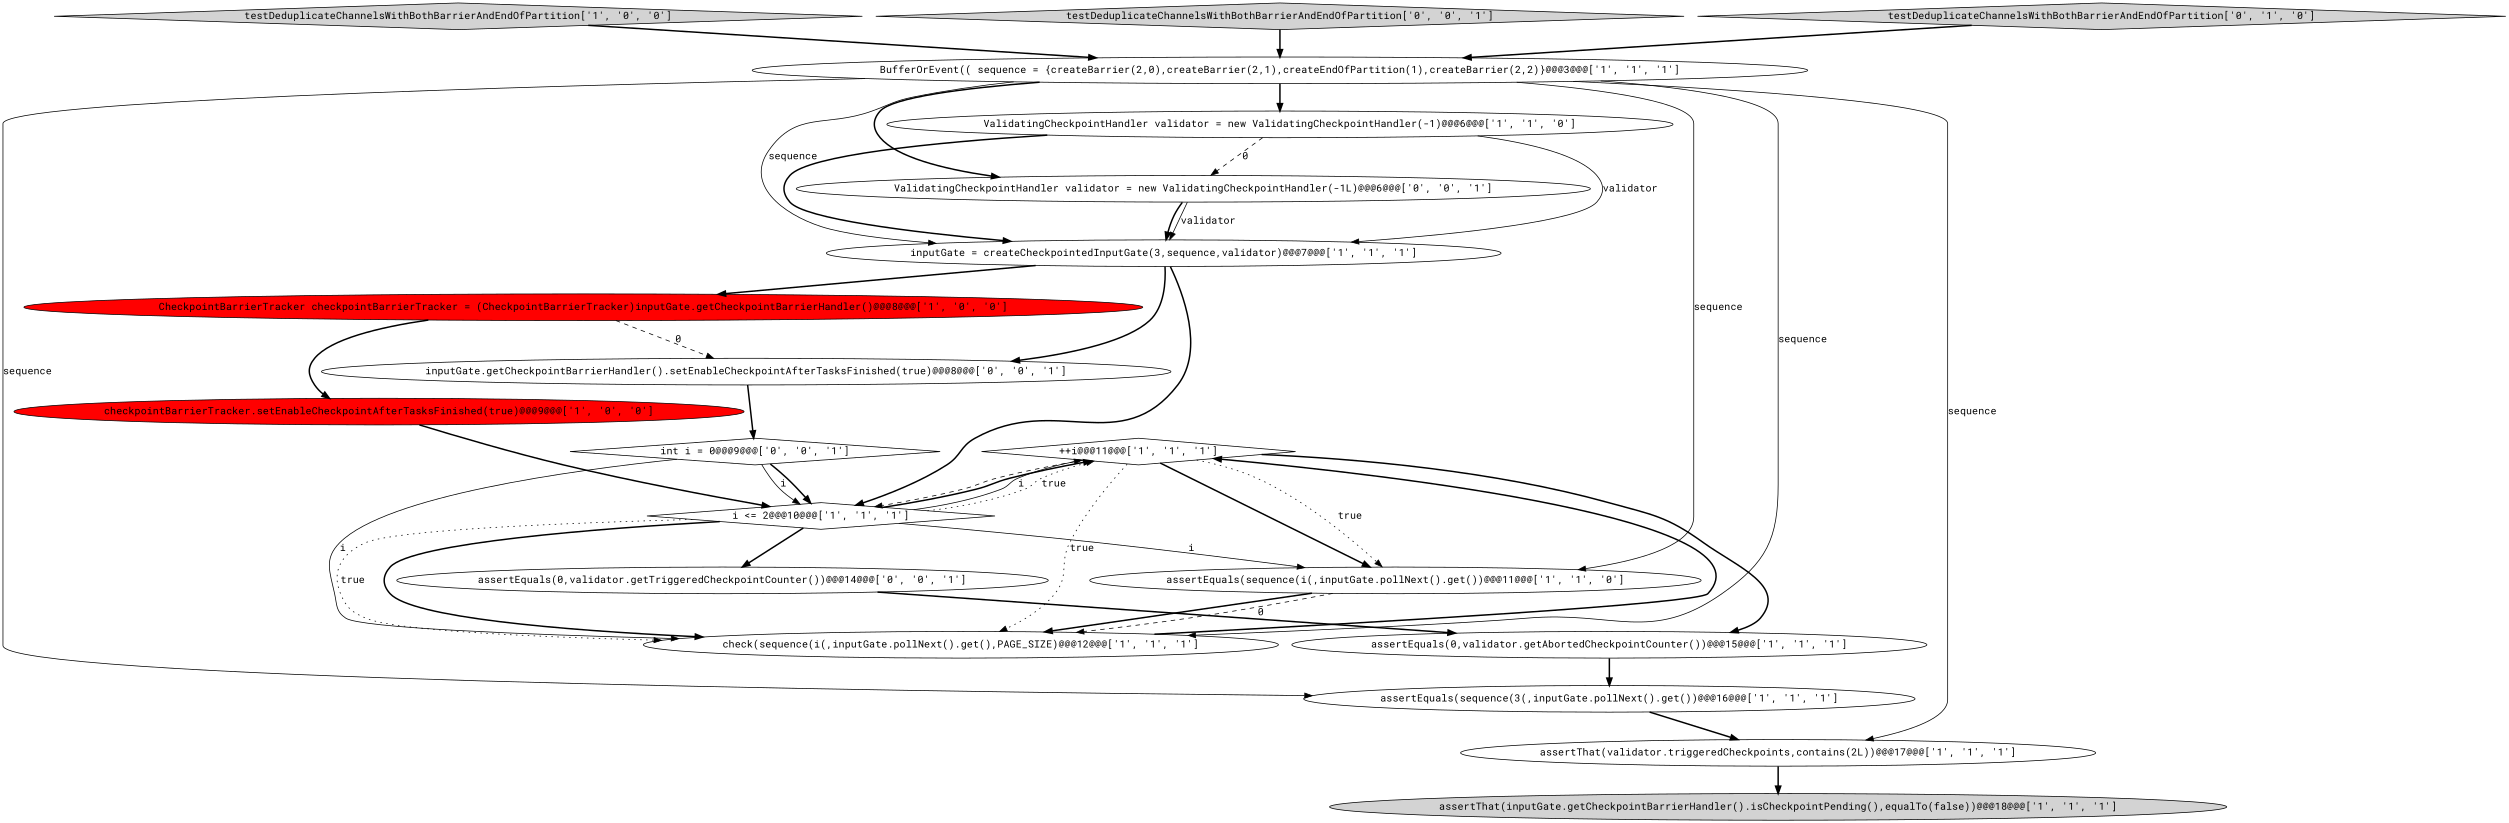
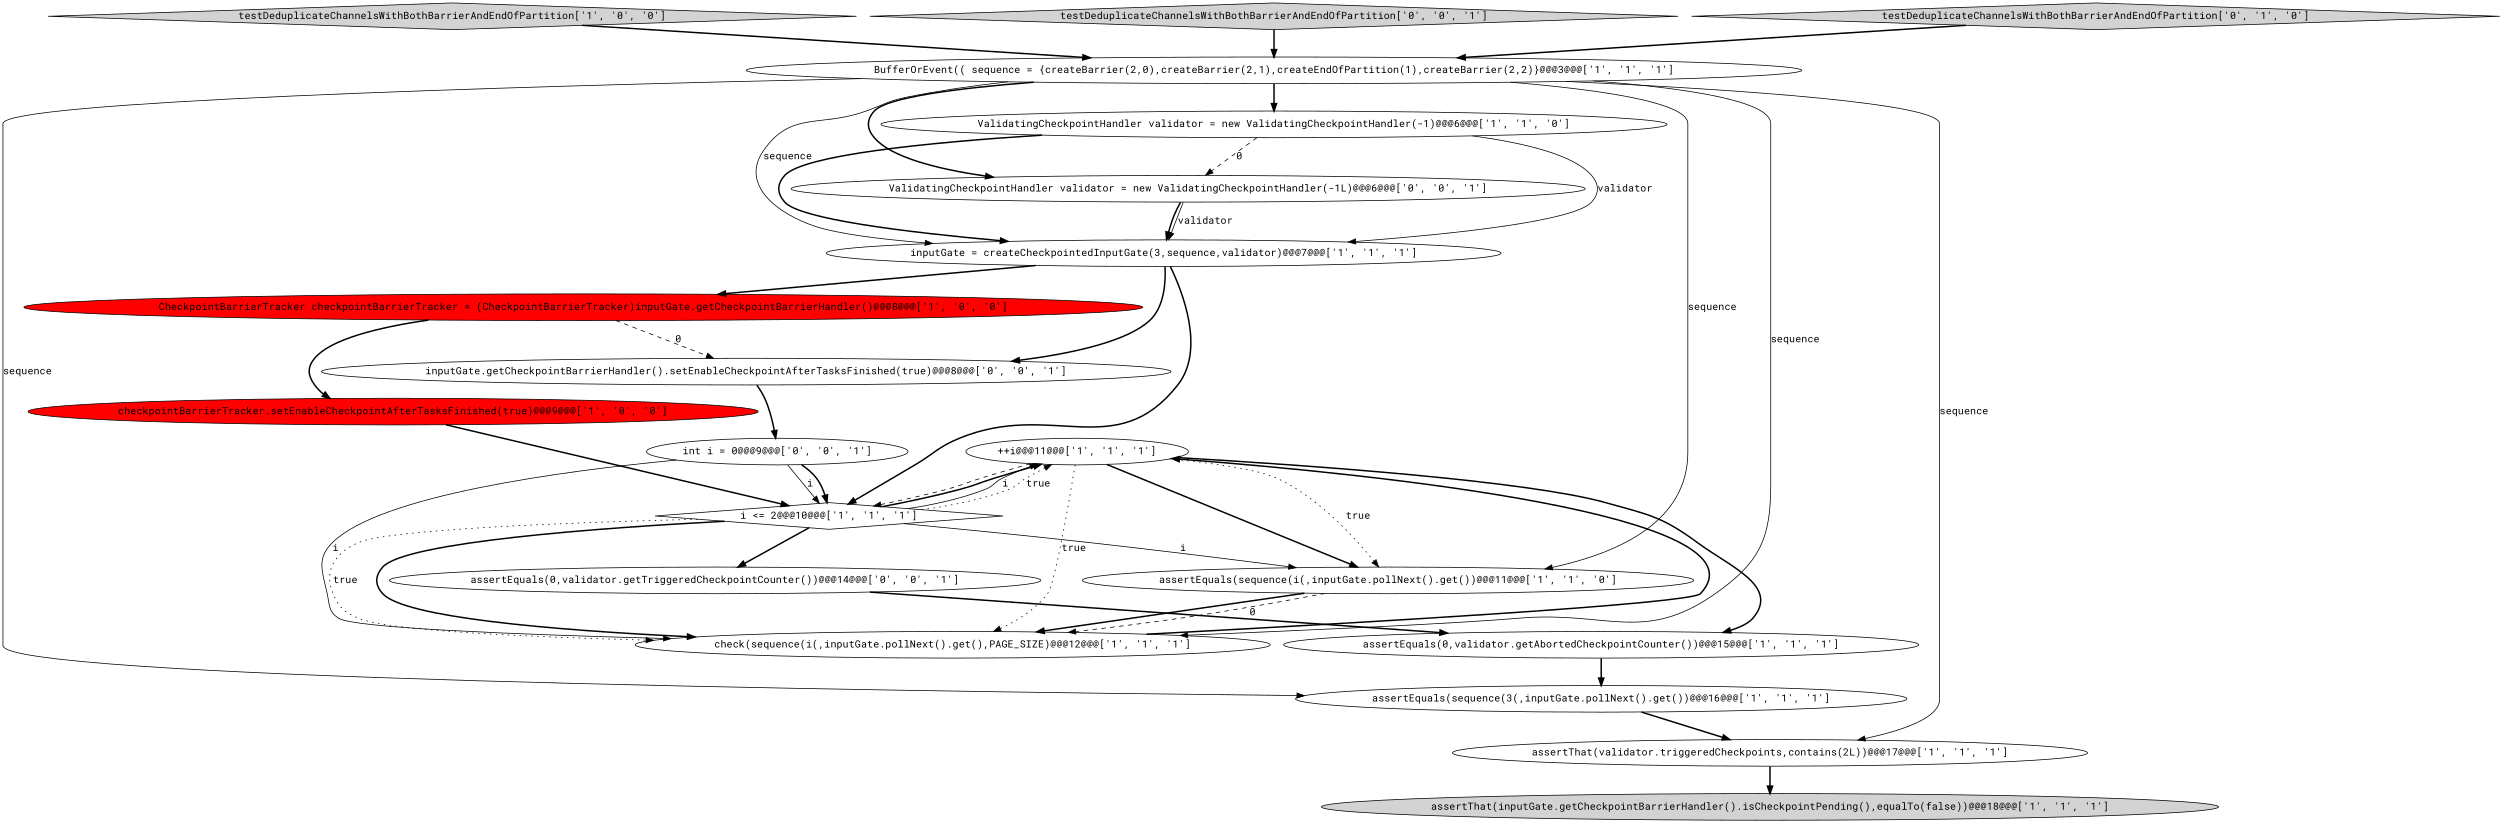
node "int i = 0@@@9@@@['0', '0', '1']": shape diamond -> ellipse
node "++i@@@11@@@['1', '1', '1']": shape diamond -> ellipse
